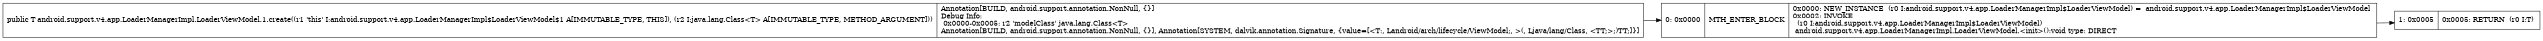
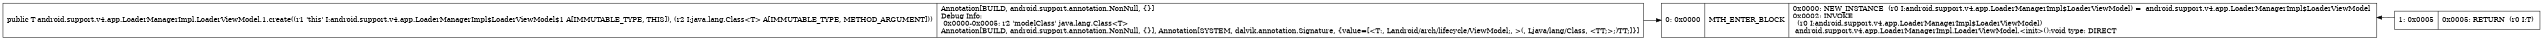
edge "0: 0x0000" -> "1: 0x0005": reversed
